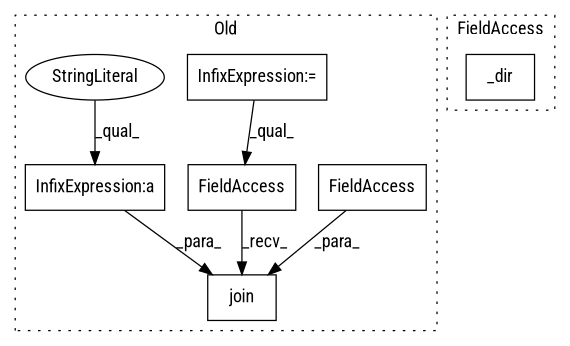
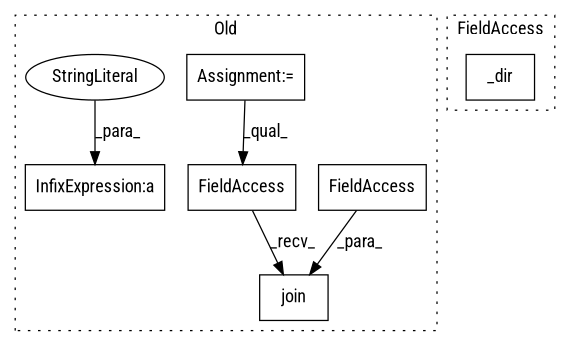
node "InfixExpression:=": label "InfixExpression:=" -> "Assignment:="
edge "StringLiteral" -> "InfixExpression:a": label "_qual_" -> "_para_"
edge "InfixExpression:a" -> "join": removed, label "_para_"
